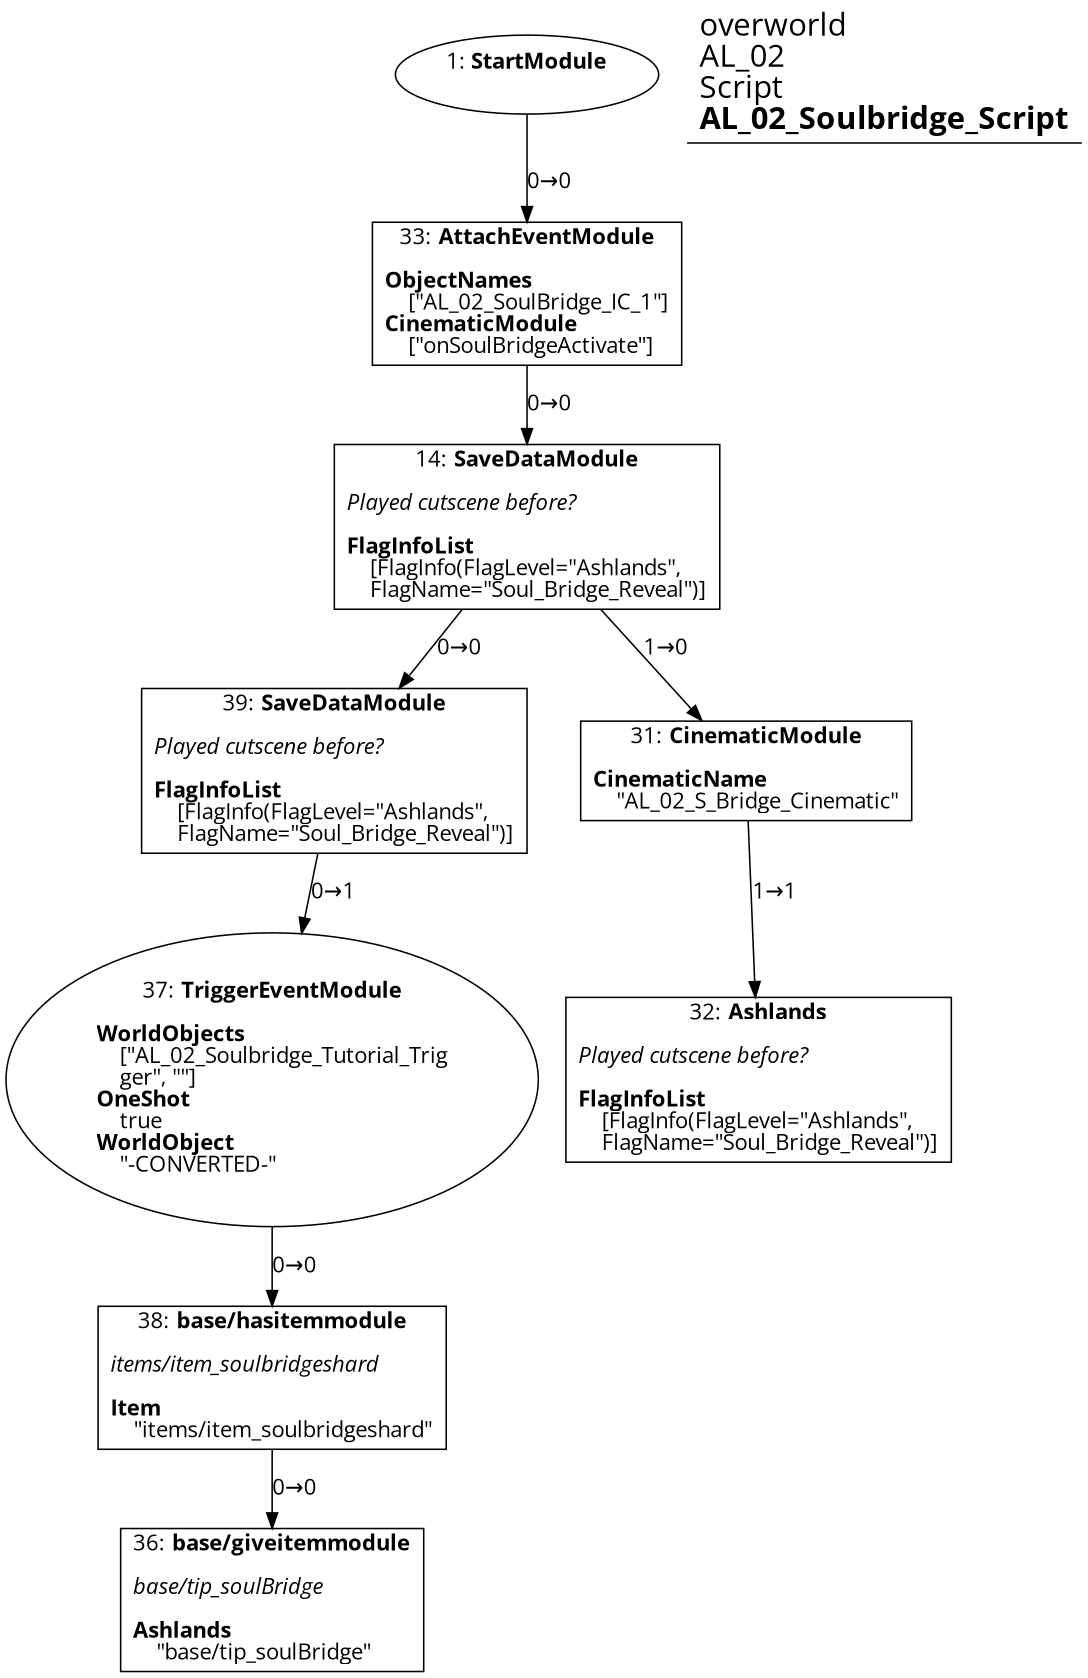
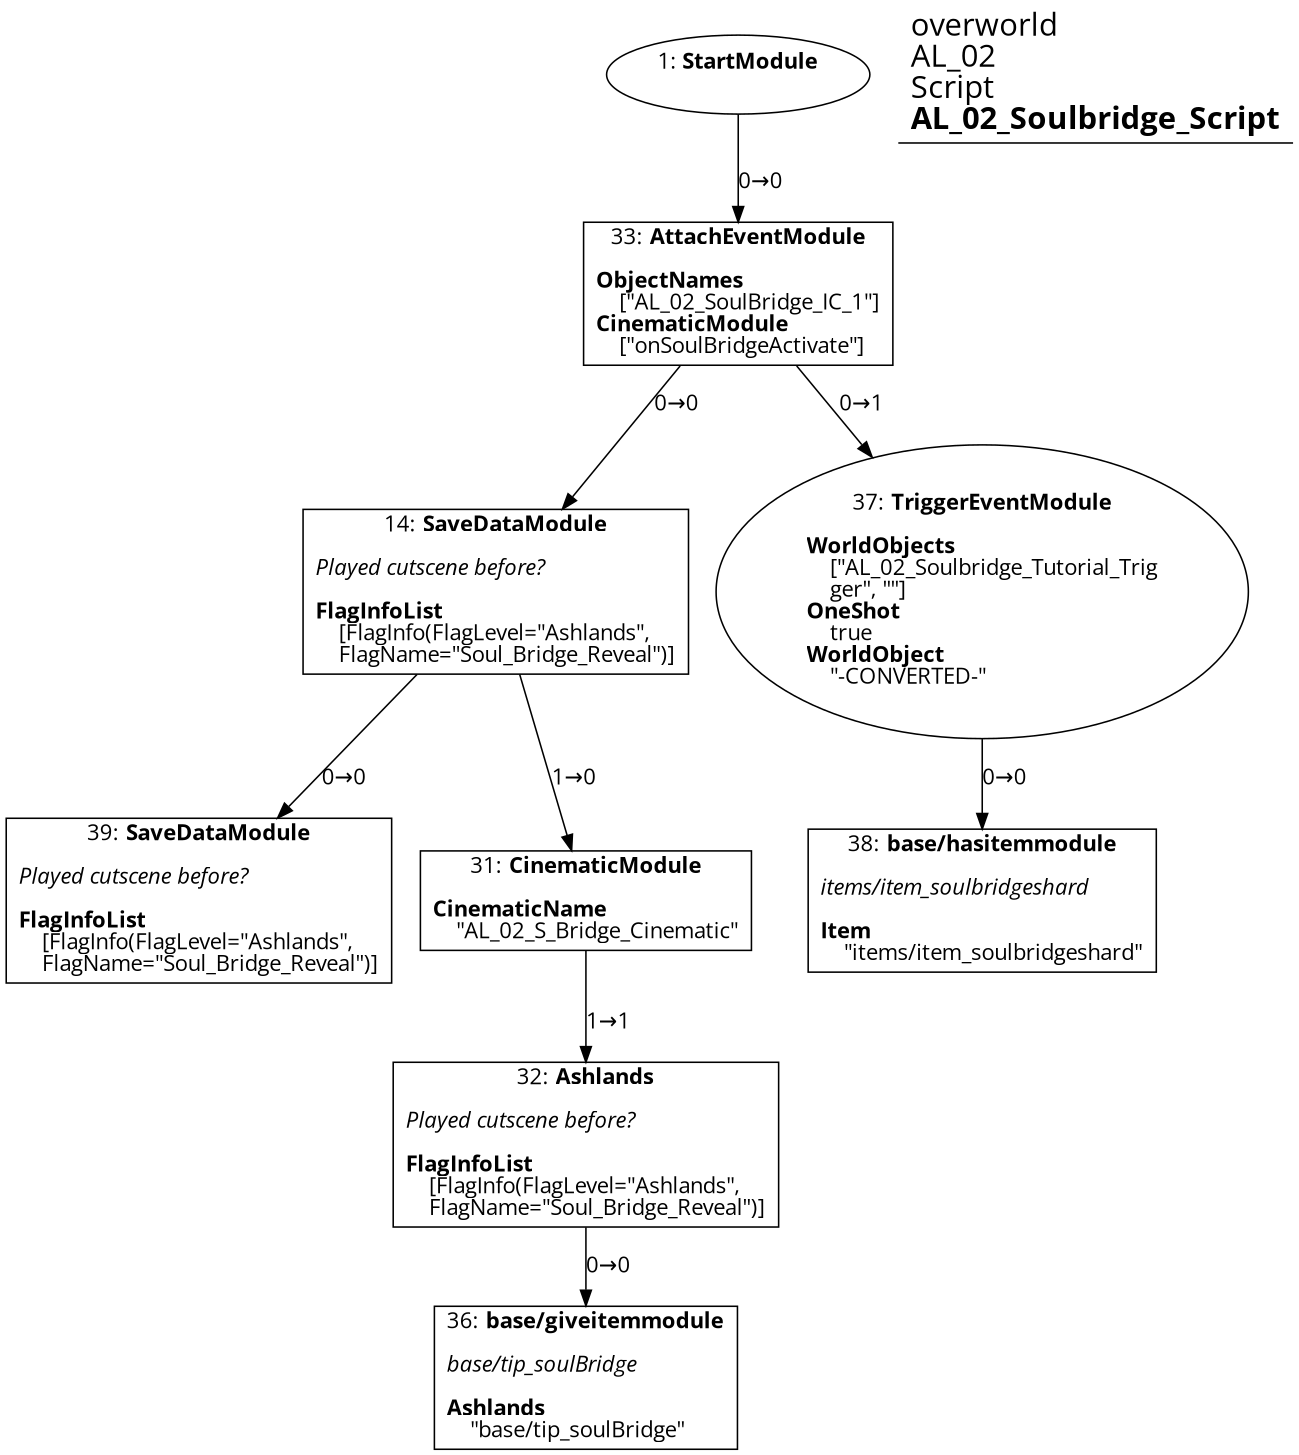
edge "39:" -> "37:": now "33:" -> "37:"
edge "38:" -> "36:": now "32:" -> "36:"
